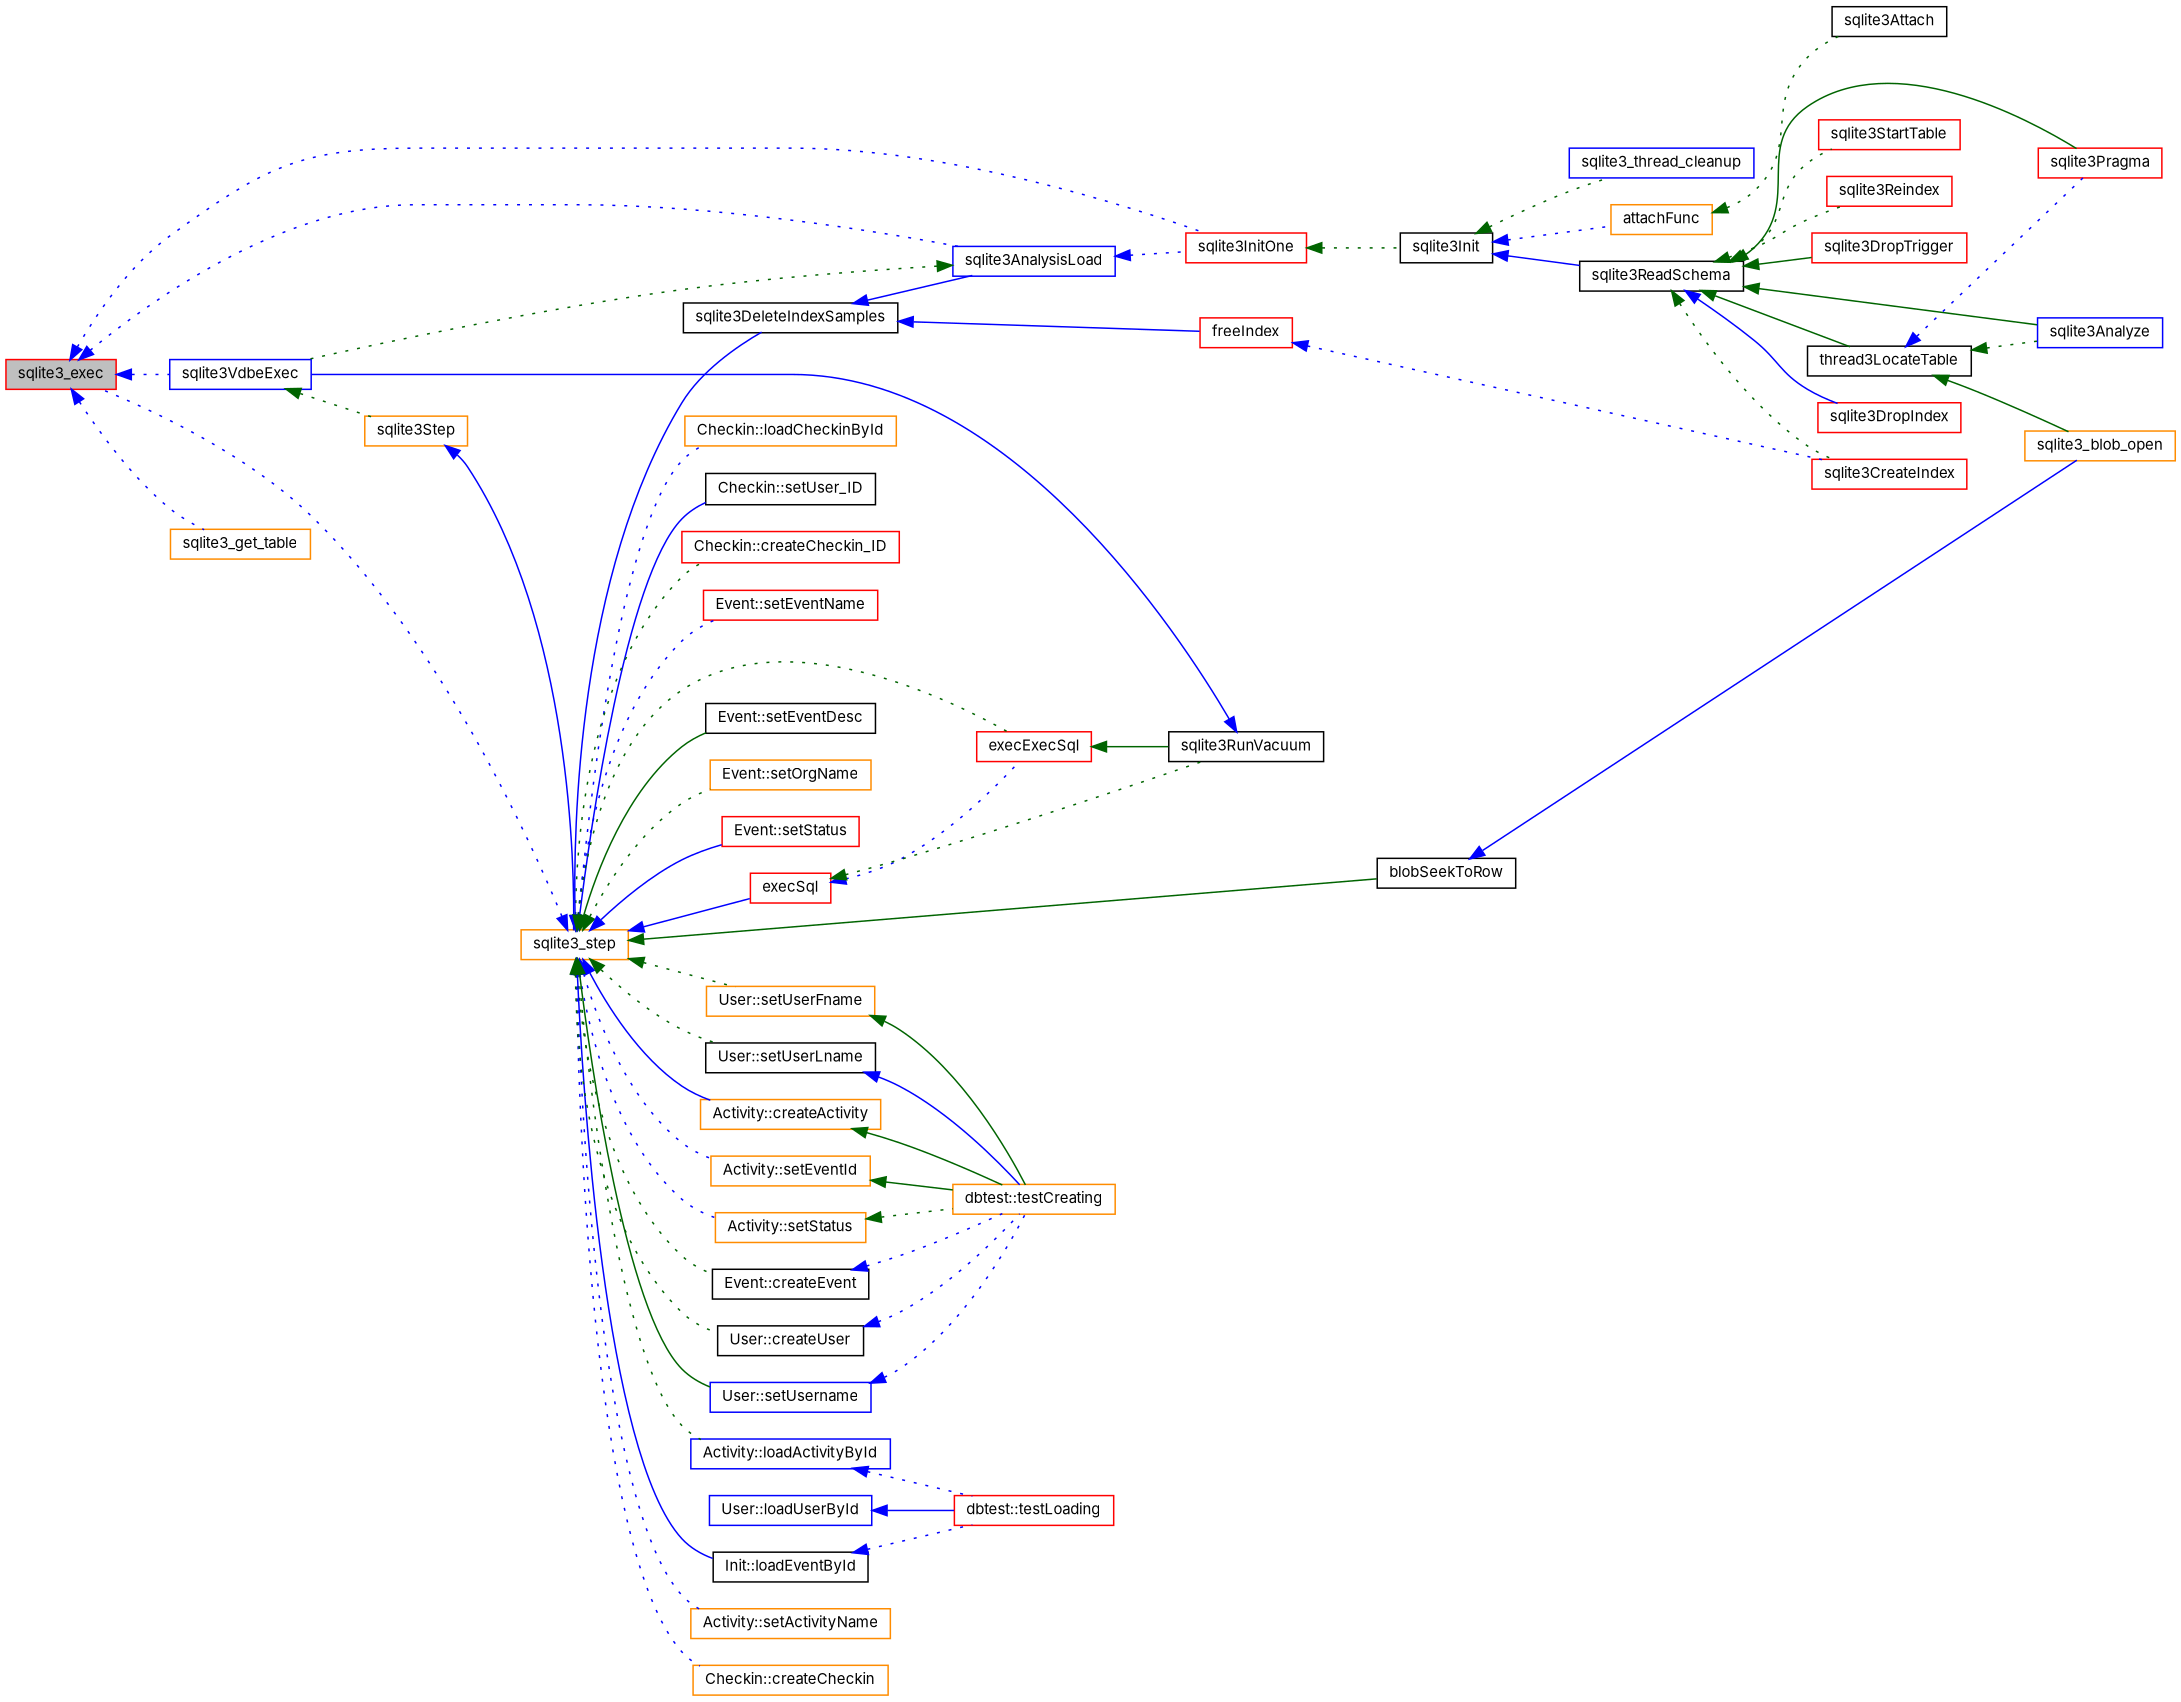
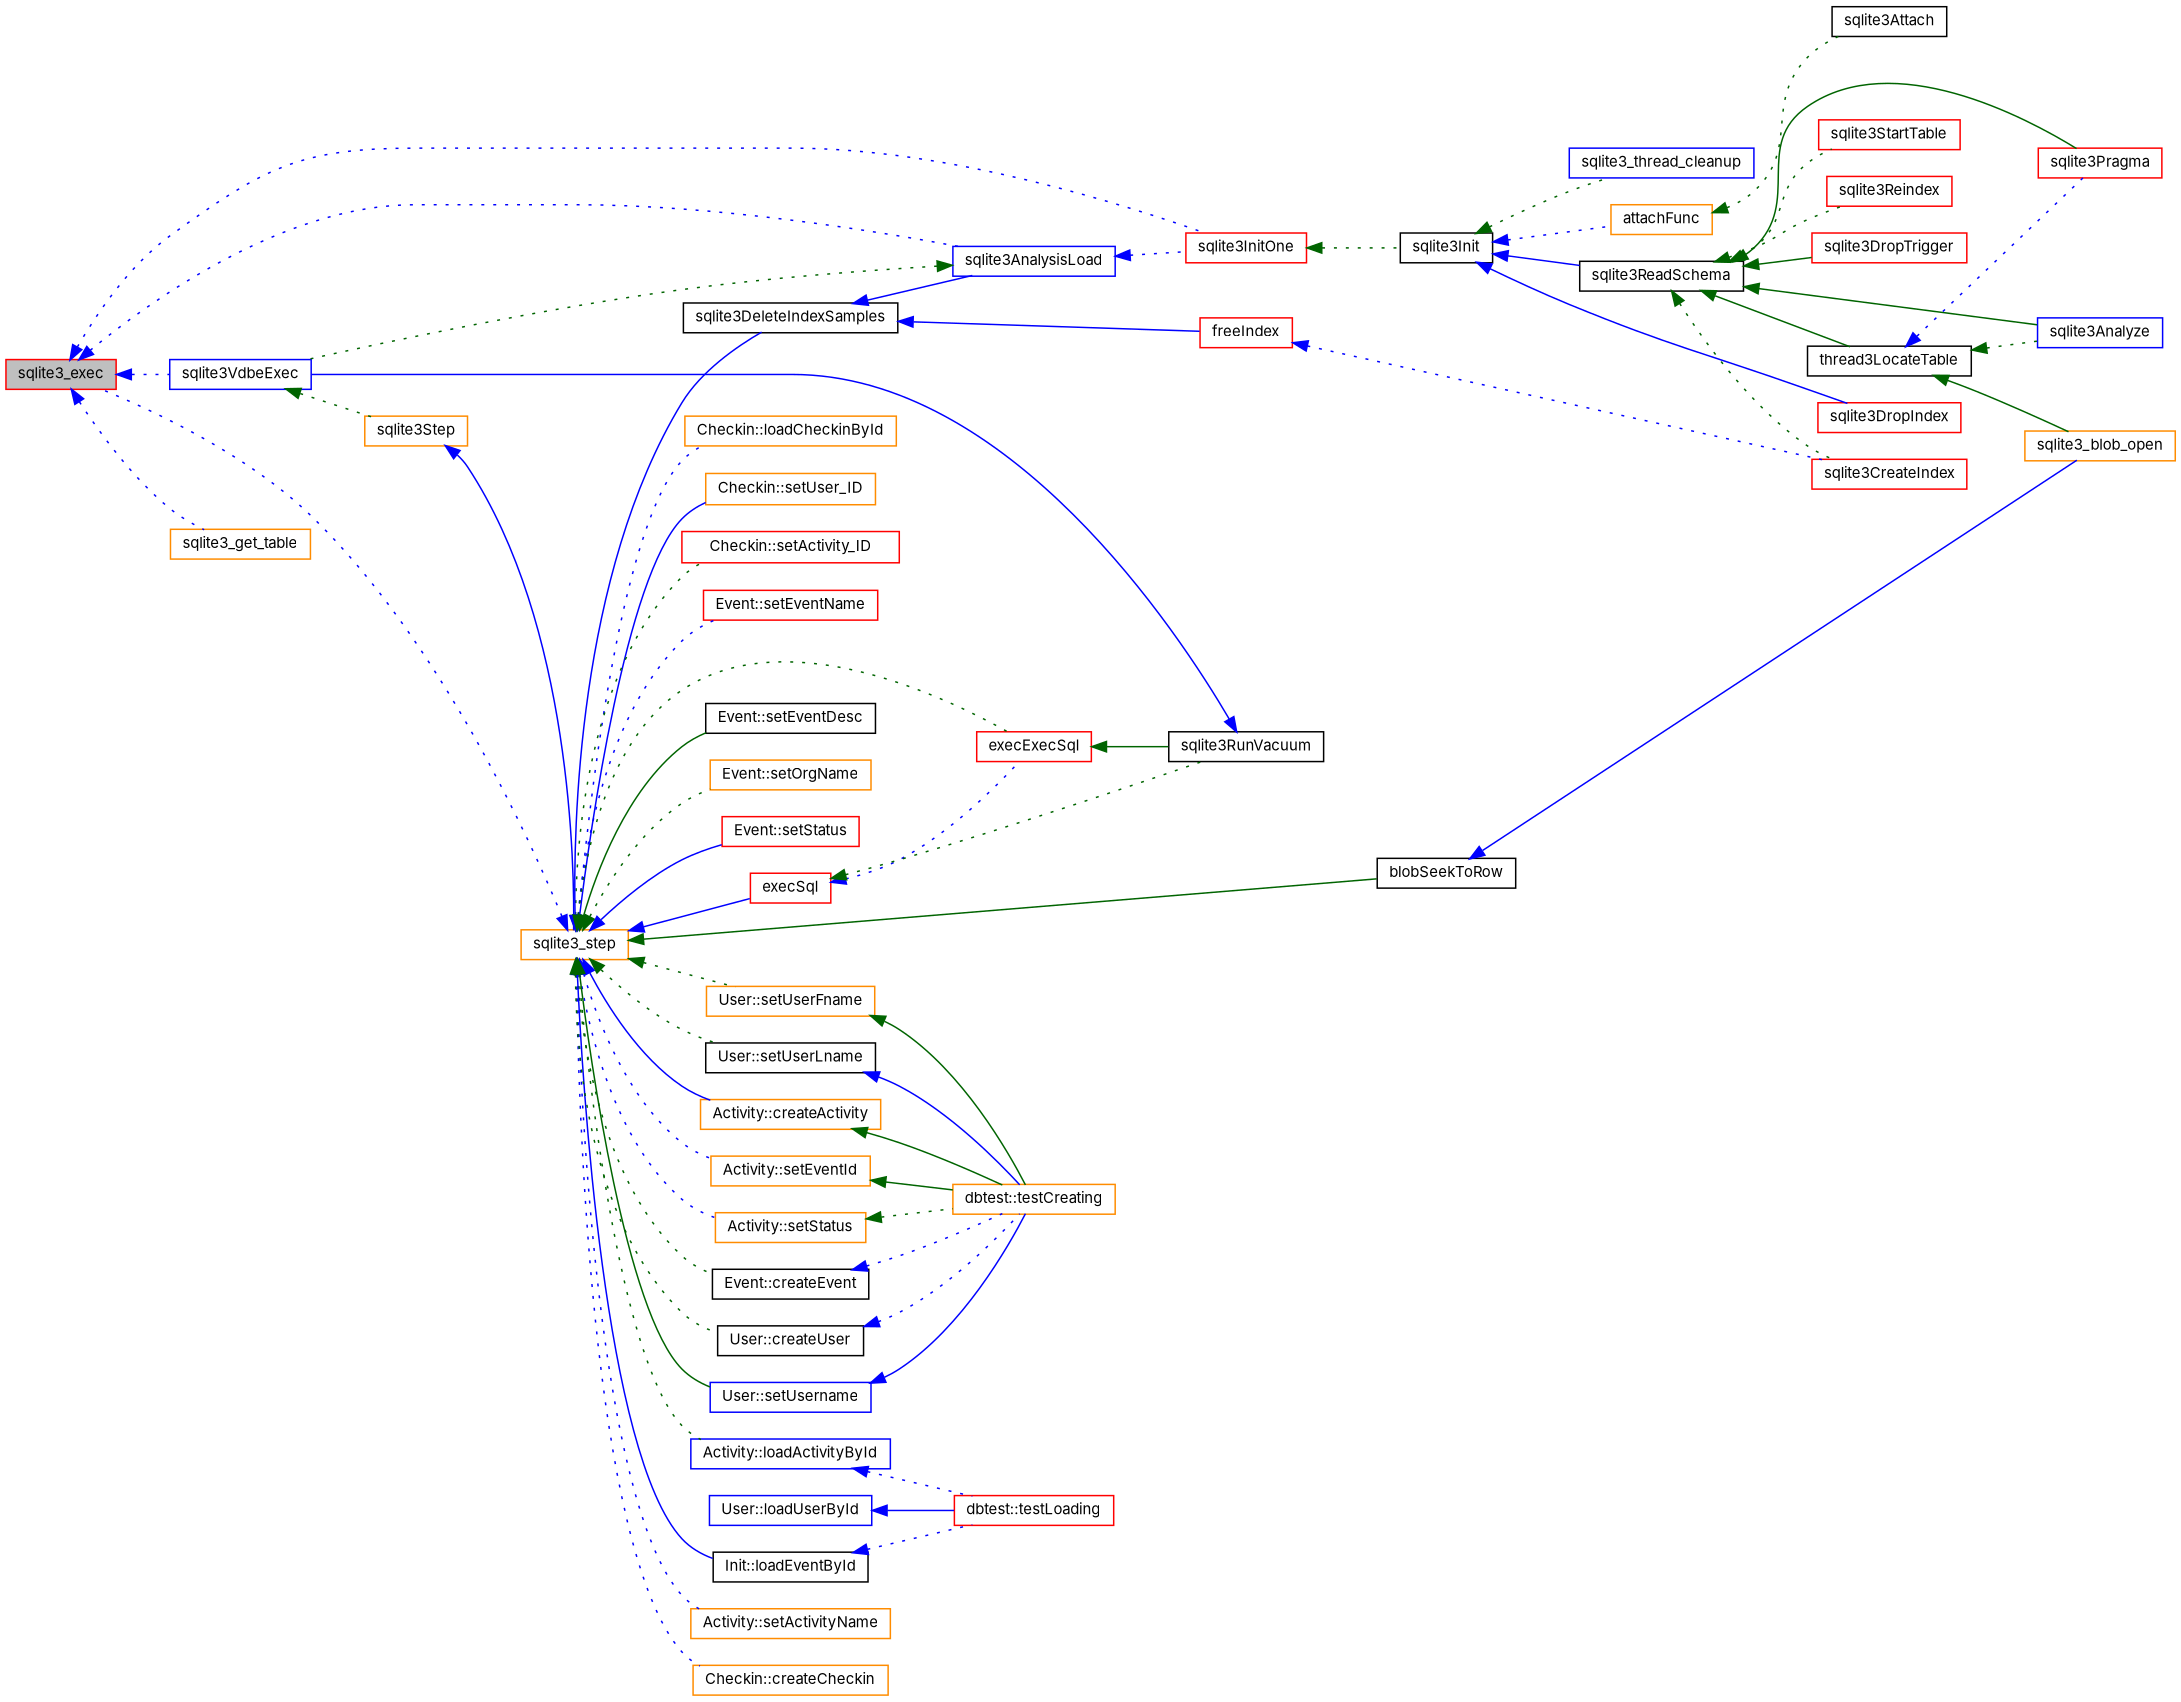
edge "sqlite3DropIndex" -> "sqlite3ReadSchema": now "sqlite3DropIndex" -> "sqlite3Init"
node "Checkin::setUser_ID": color black -> darkorange
node "Checkin::createCheckin_ID": label "Checkin::createCheckin_ID" -> "Checkin::setActivity_ID"
edge "dbtest::testCreating" -> "User::setUsername": style dotted -> solid
